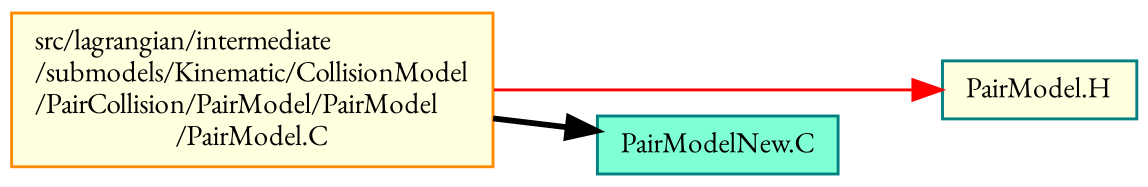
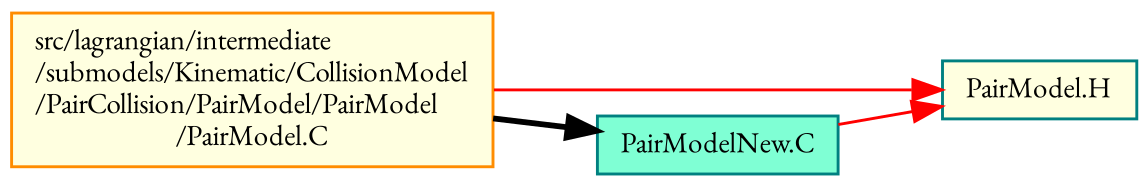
edge "PairModelNew.C" -> "PairModel.H": added
